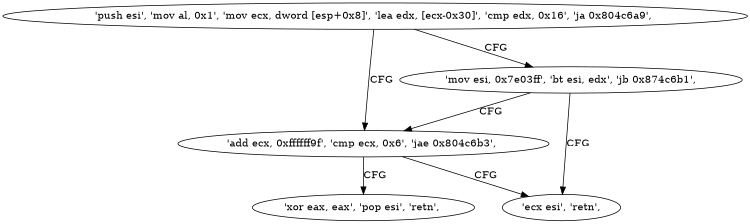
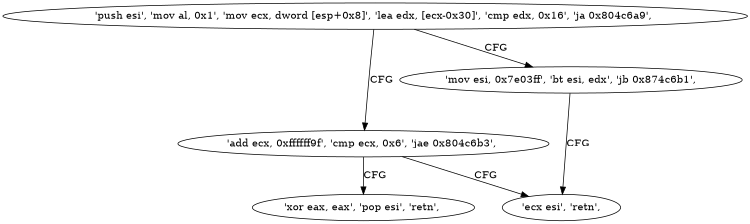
edge "'mov esi, 0x7e03ff', 'bt esi, edx', 'jb 0x874c6b1'," -> "'add ecx, 0xffffff9f', 'cmp ecx, 0x6', 'jae 0x804c6b3',": removed, label "CFG"
